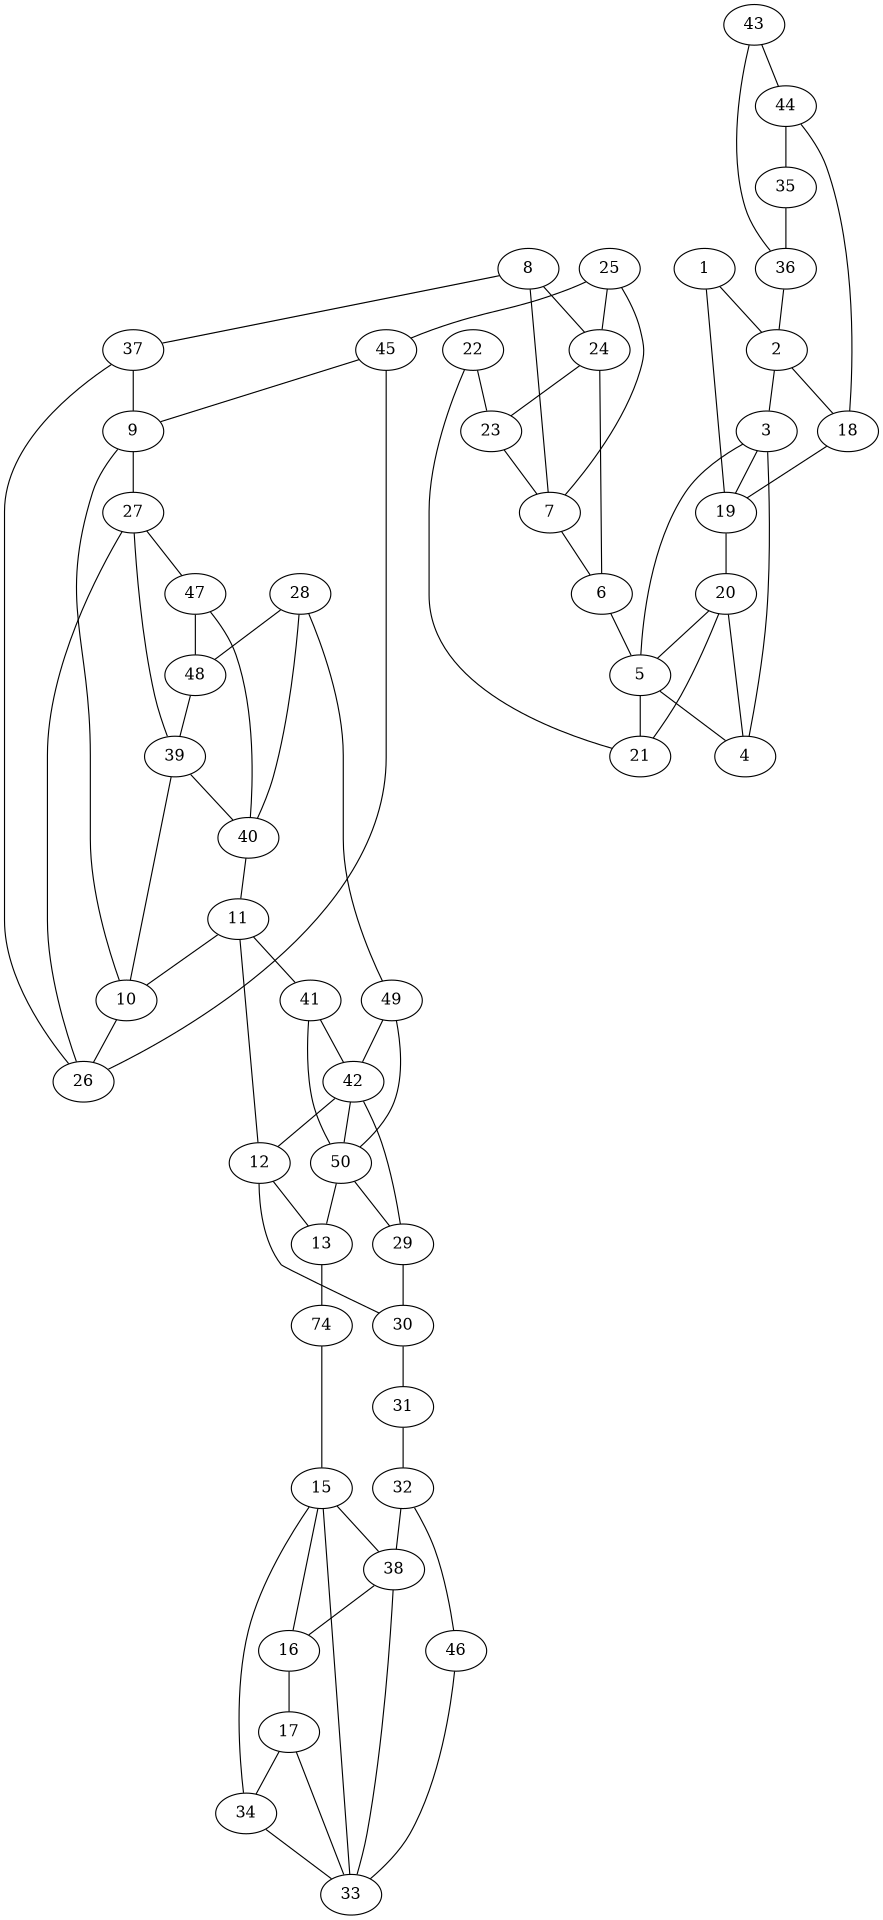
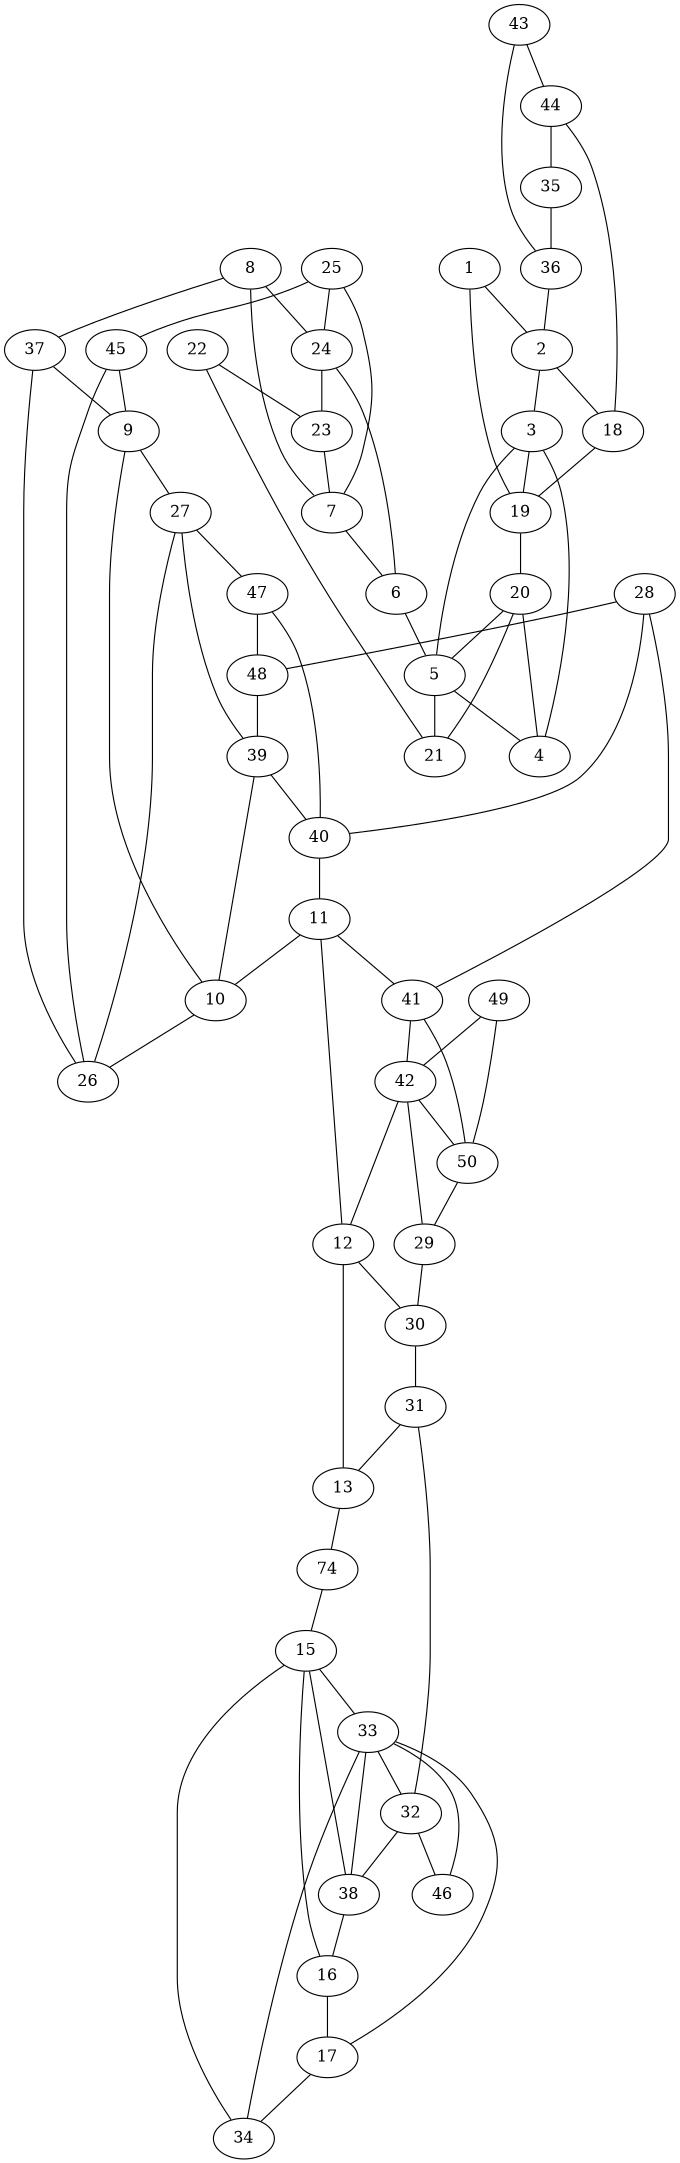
edge "28" -- "49": now "28" -- "41"
edge "50" -- "13": now "31" -- "13"
edge "33" -- "32": added
